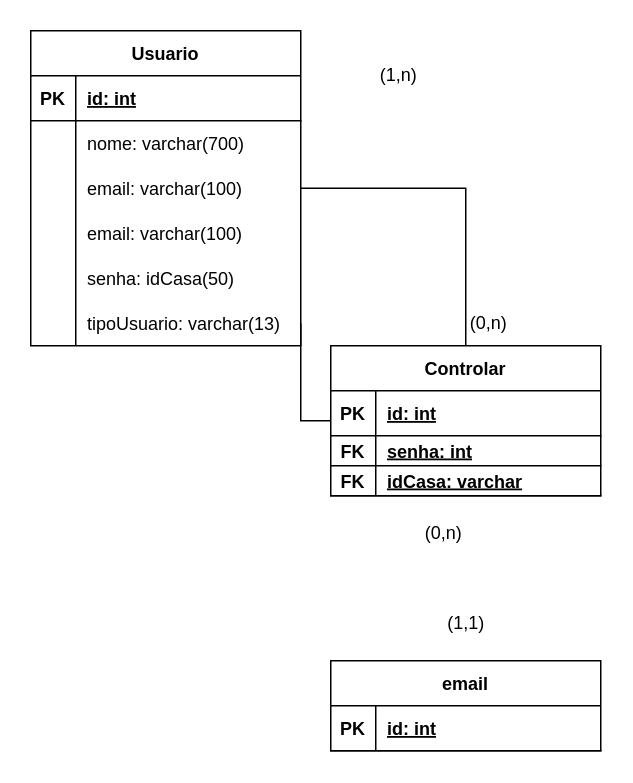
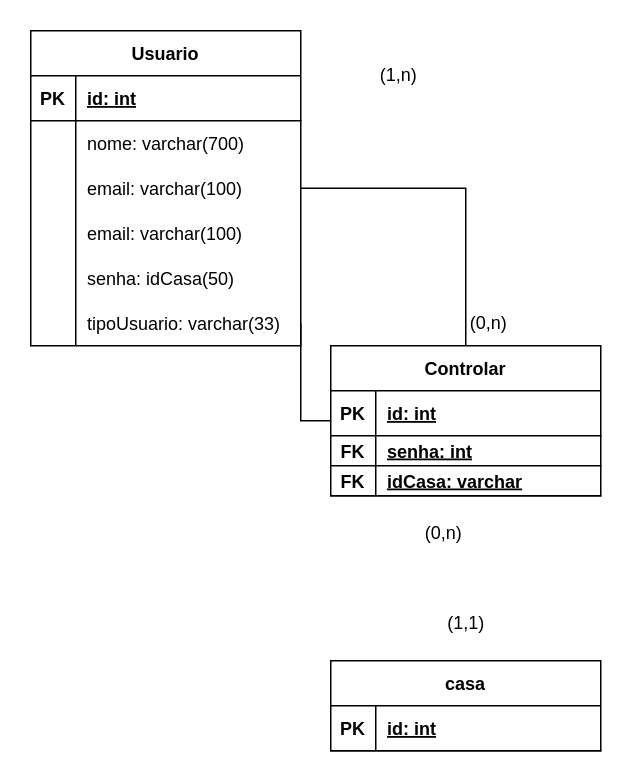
node "tipoUsuario: varchar(13)": label "tipoUsuario: varchar(13)" -> "tipoUsuario: varchar(33)"
node "email": label "email" -> "casa"
